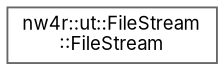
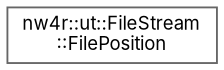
node "nw4r::ut::FileStream ::FileStream": label "nw4r::ut::FileStream ::FileStream" -> "nw4r::ut::FileStream ::FilePosition"
